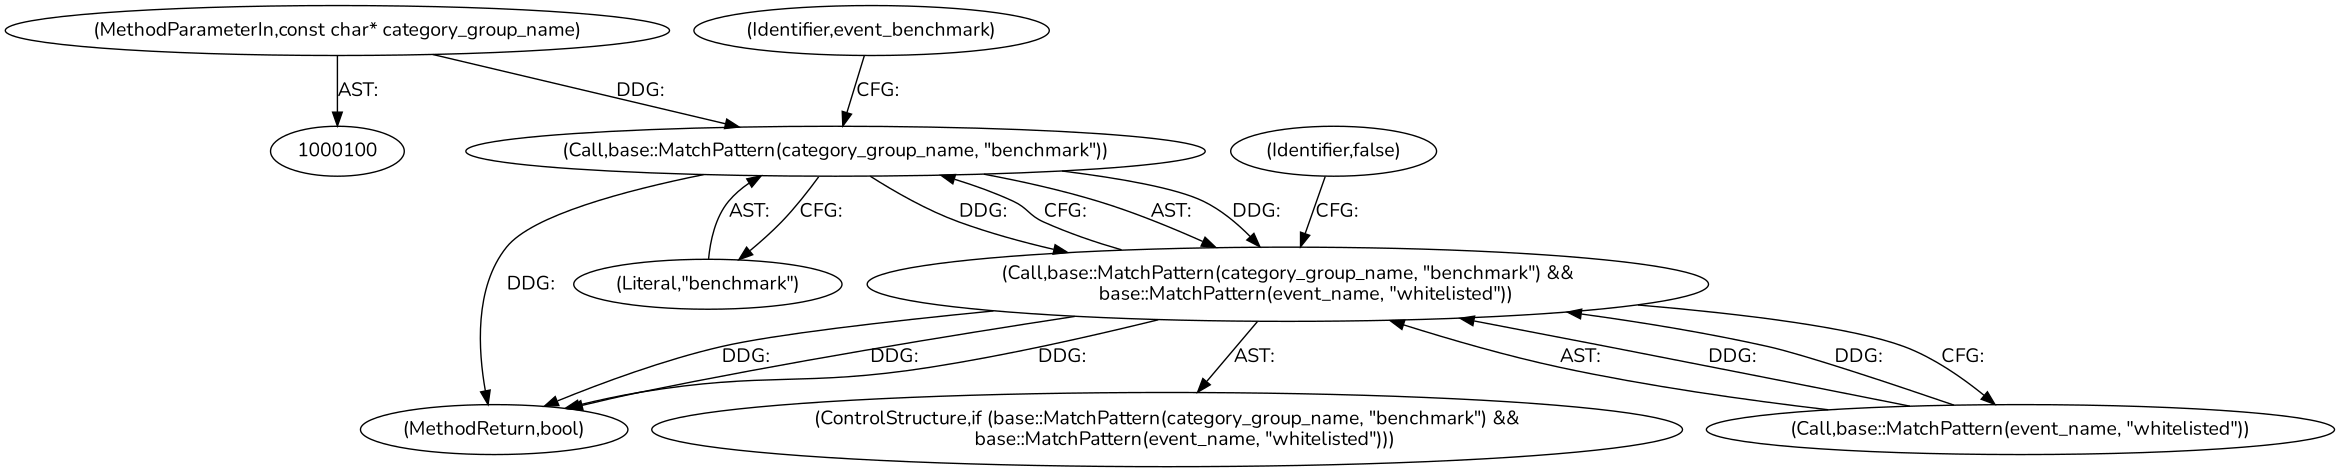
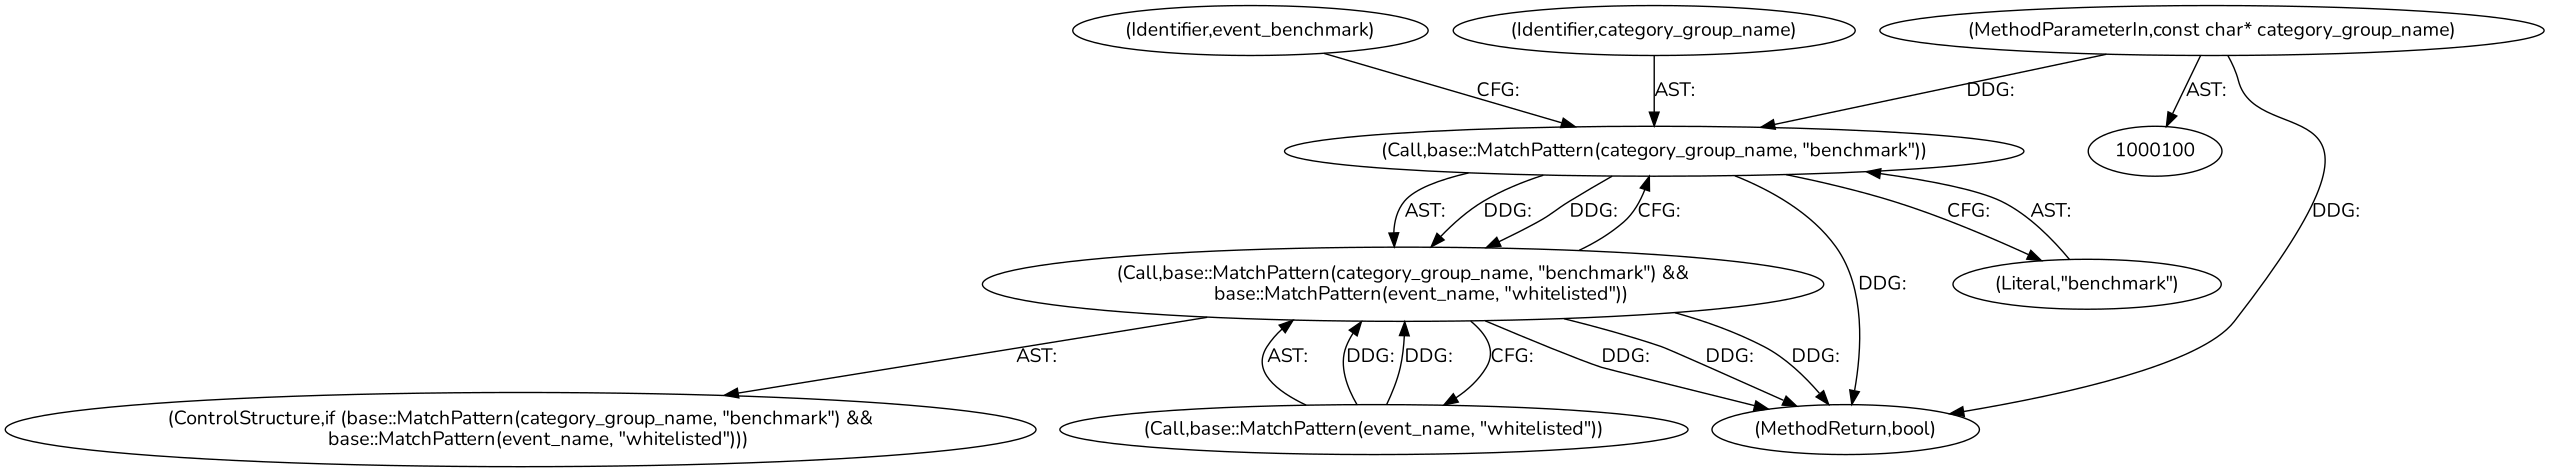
node "(Identifier,category_group_name)": added
node "(Identifier,false)": removed
edge "(MethodParameterIn,const char* category_group_name)" -> "(MethodReturn,bool)": added, label "DDG:"
